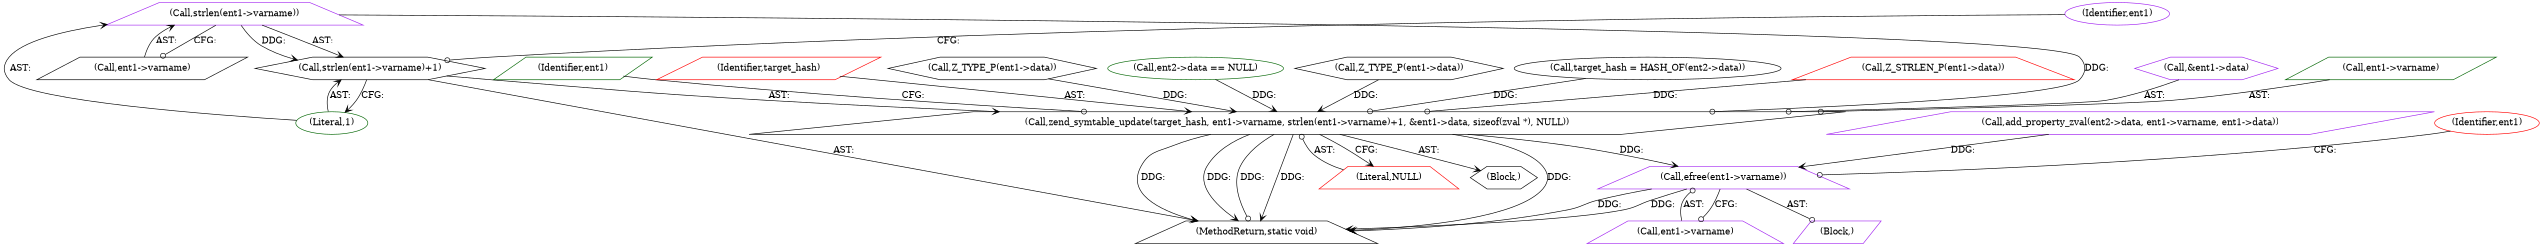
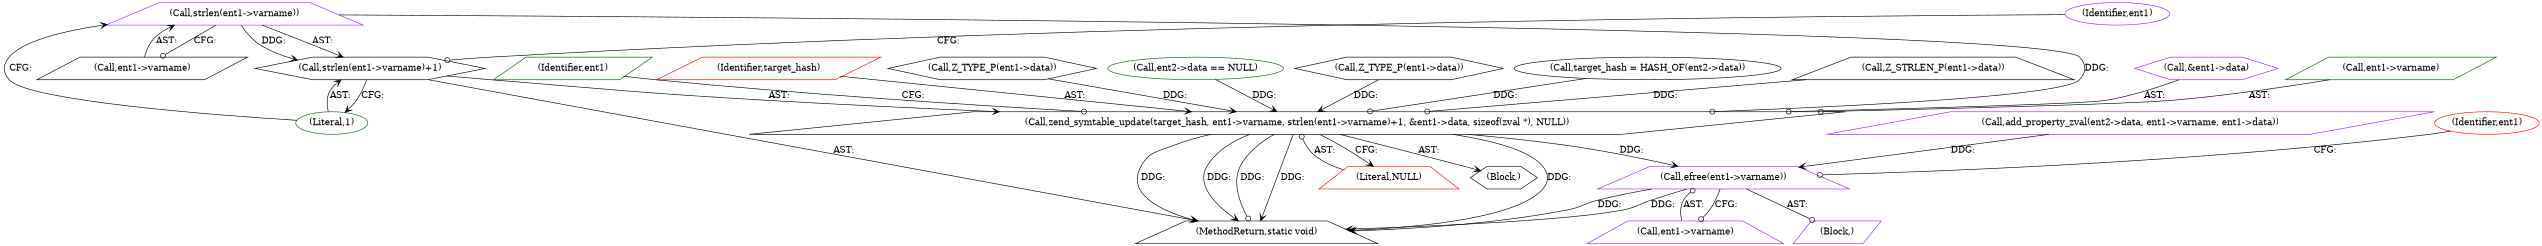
edge "(Literal,1)" -> "(Call,strlen(ent1->varname))": label "AST: " -> "CFG: "
node "(Call,Z_STRLEN_P(ent1->data))": color red -> black
